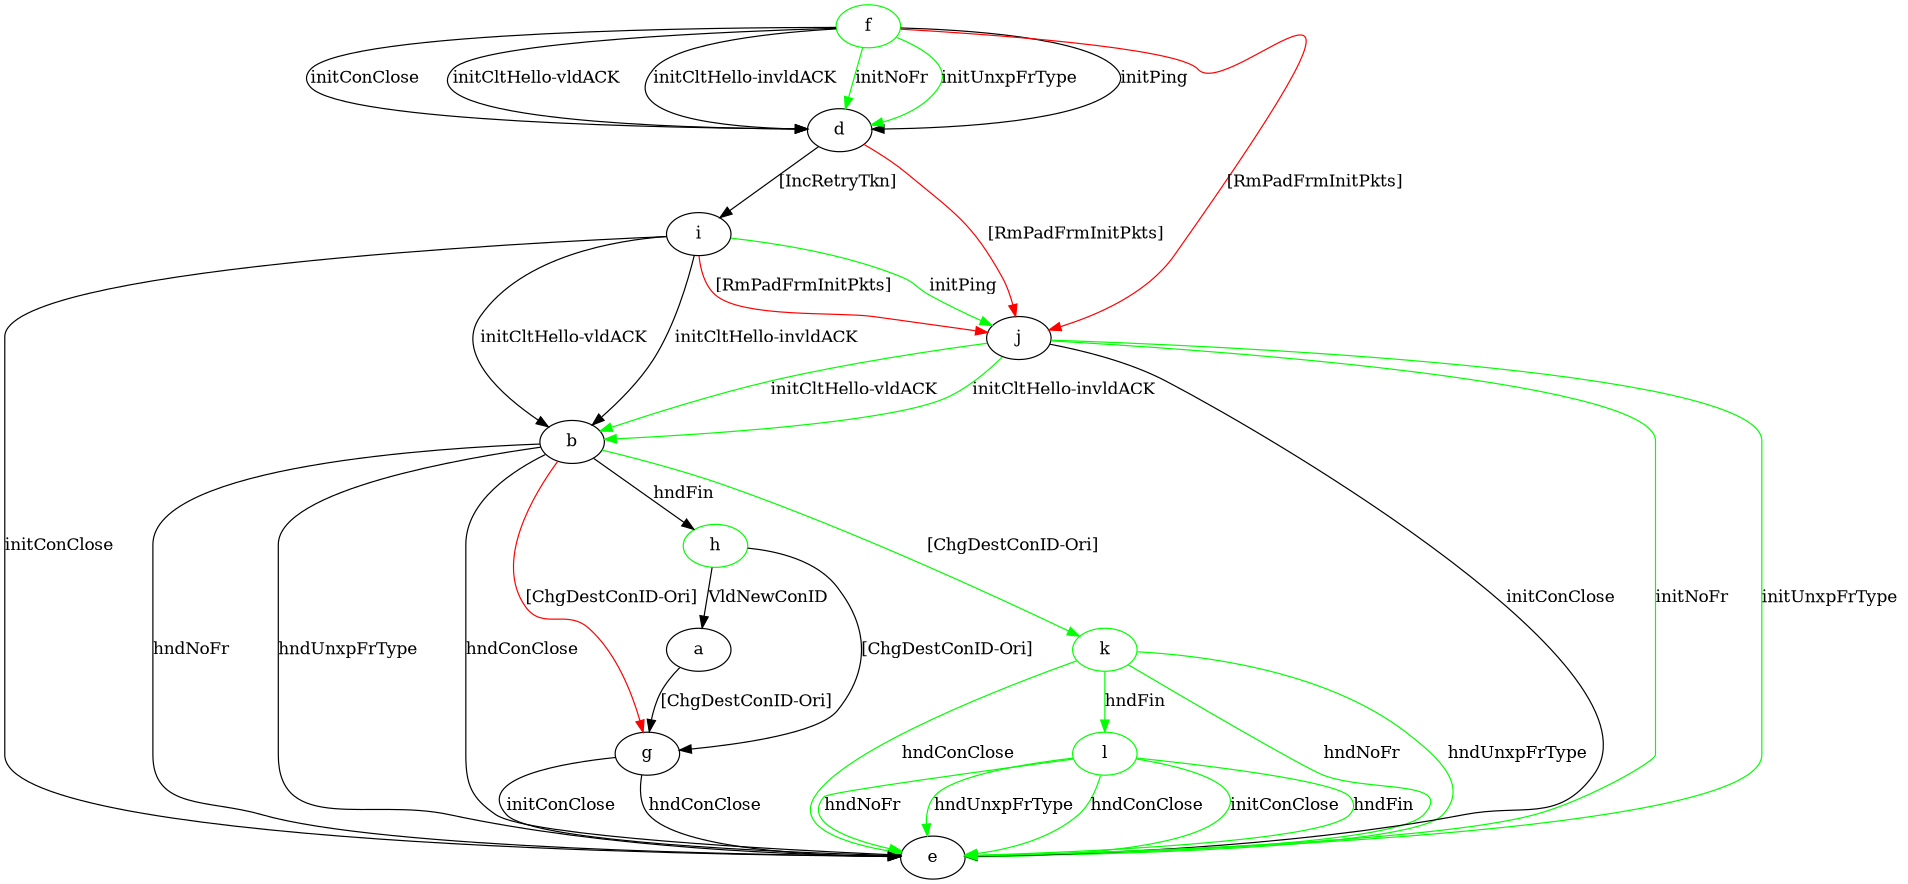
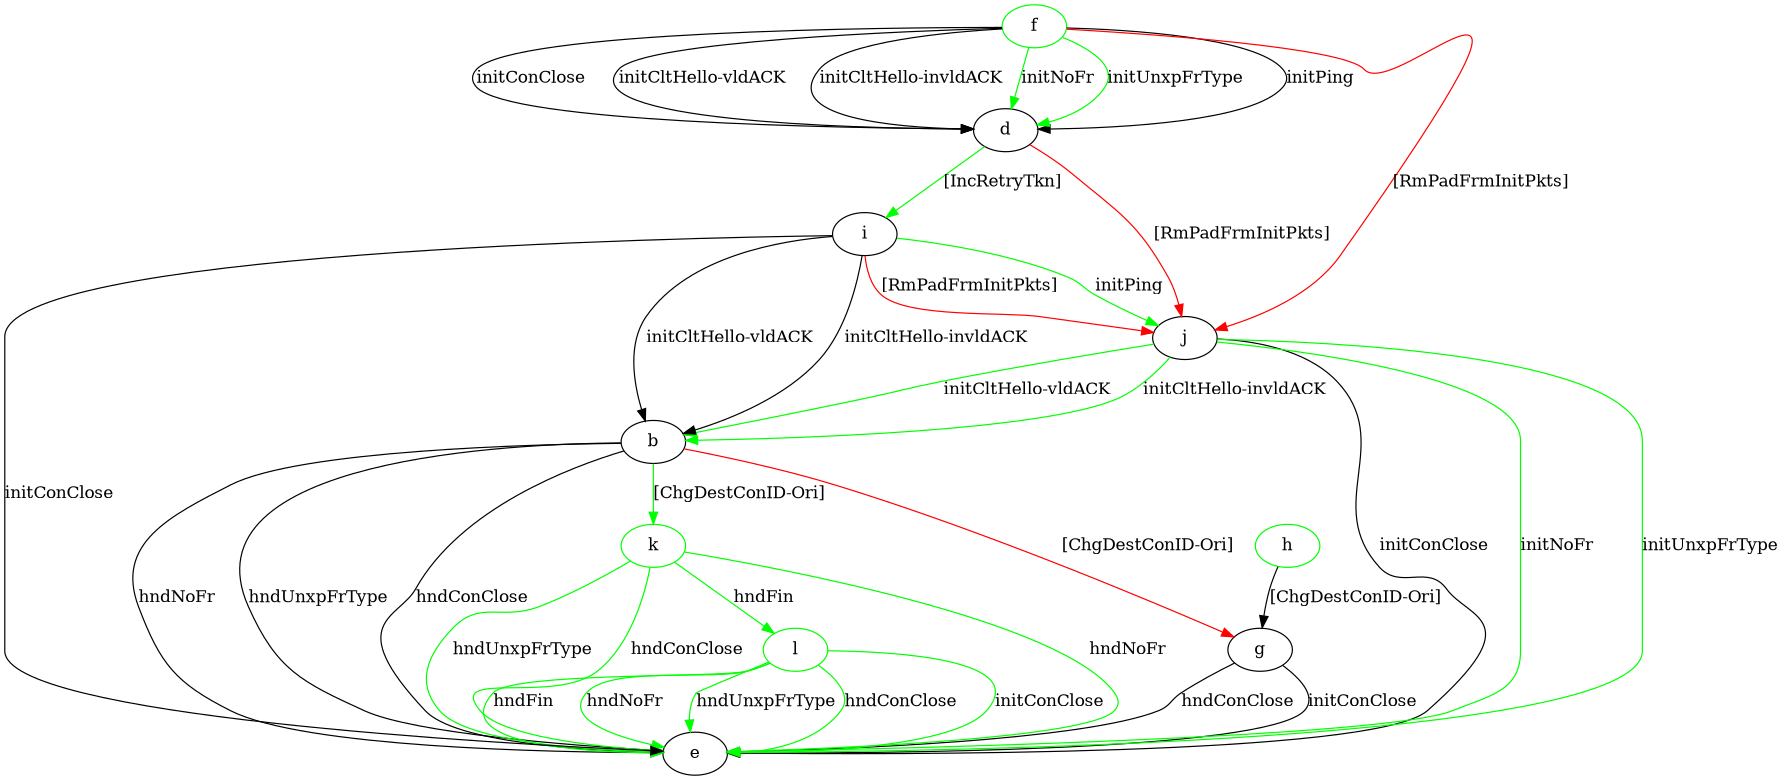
edge "d" -> "i": color black -> green
edge "b" -> "h": removed, label "hndFin"
node "a": removed
